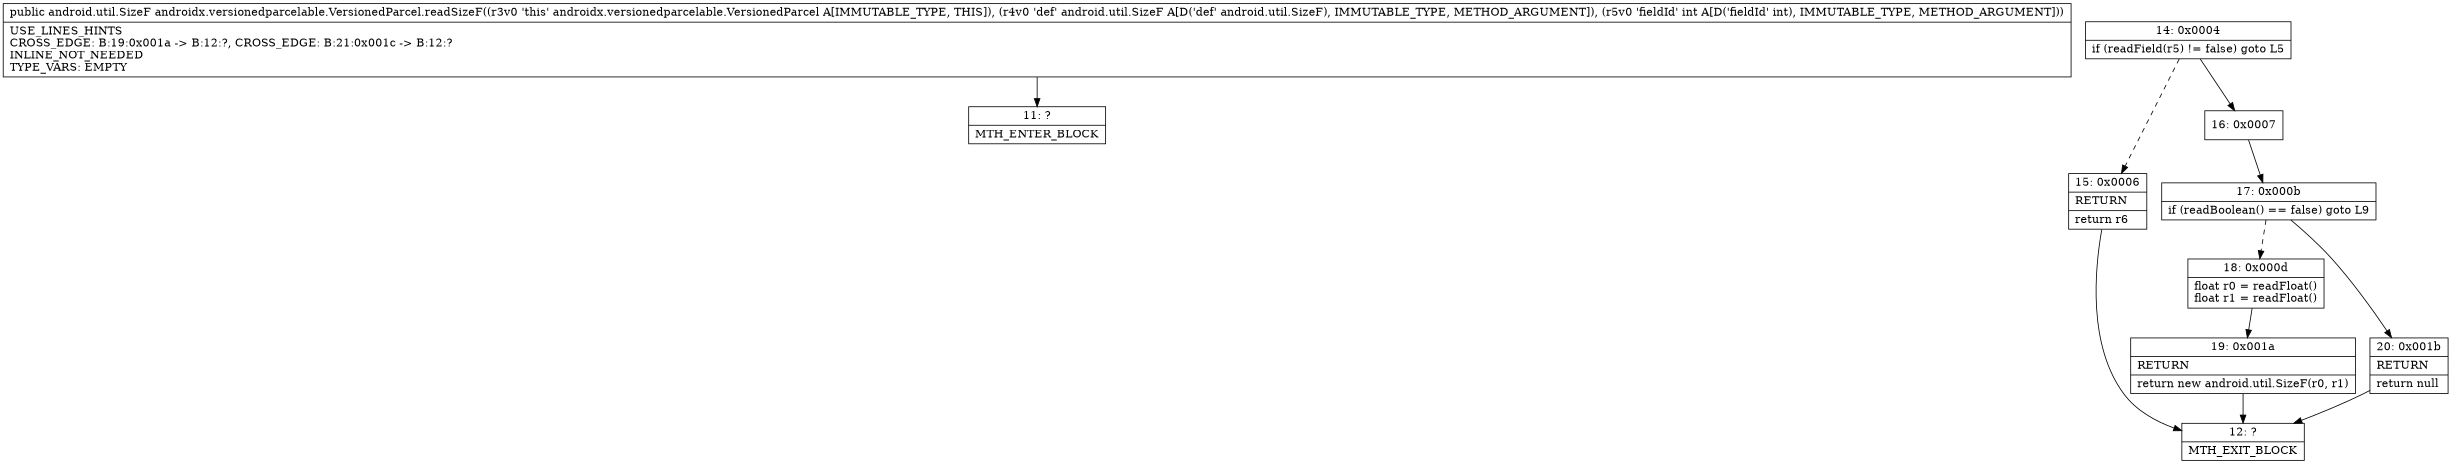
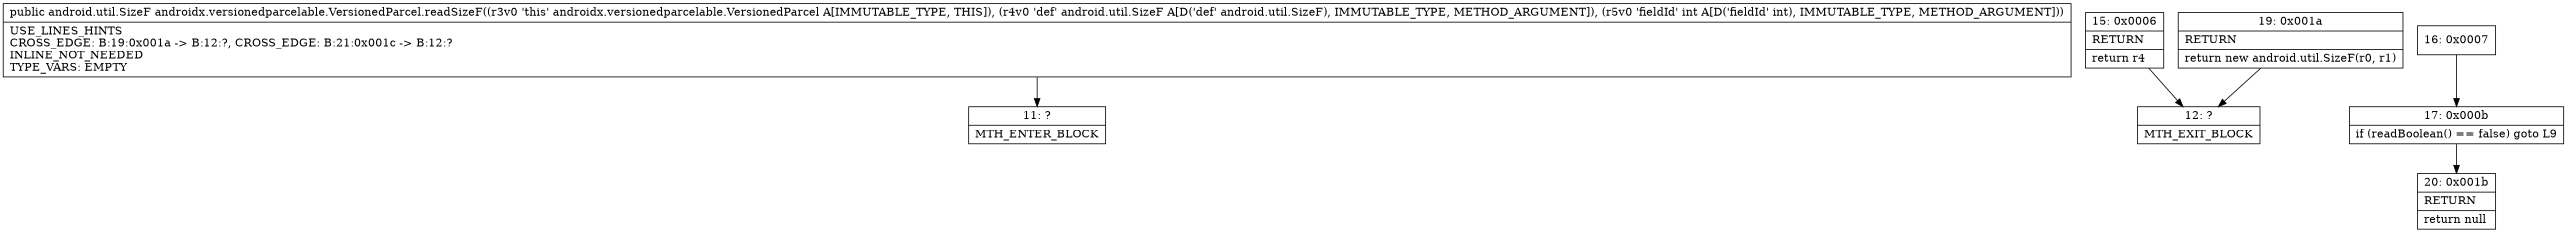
node "14: 0x0004": removed
node "15: 0x0006": text "return r6" -> "return r4"
node "18: 0x000d": removed
edge "20: 0x001b" -> "12: ?": removed
